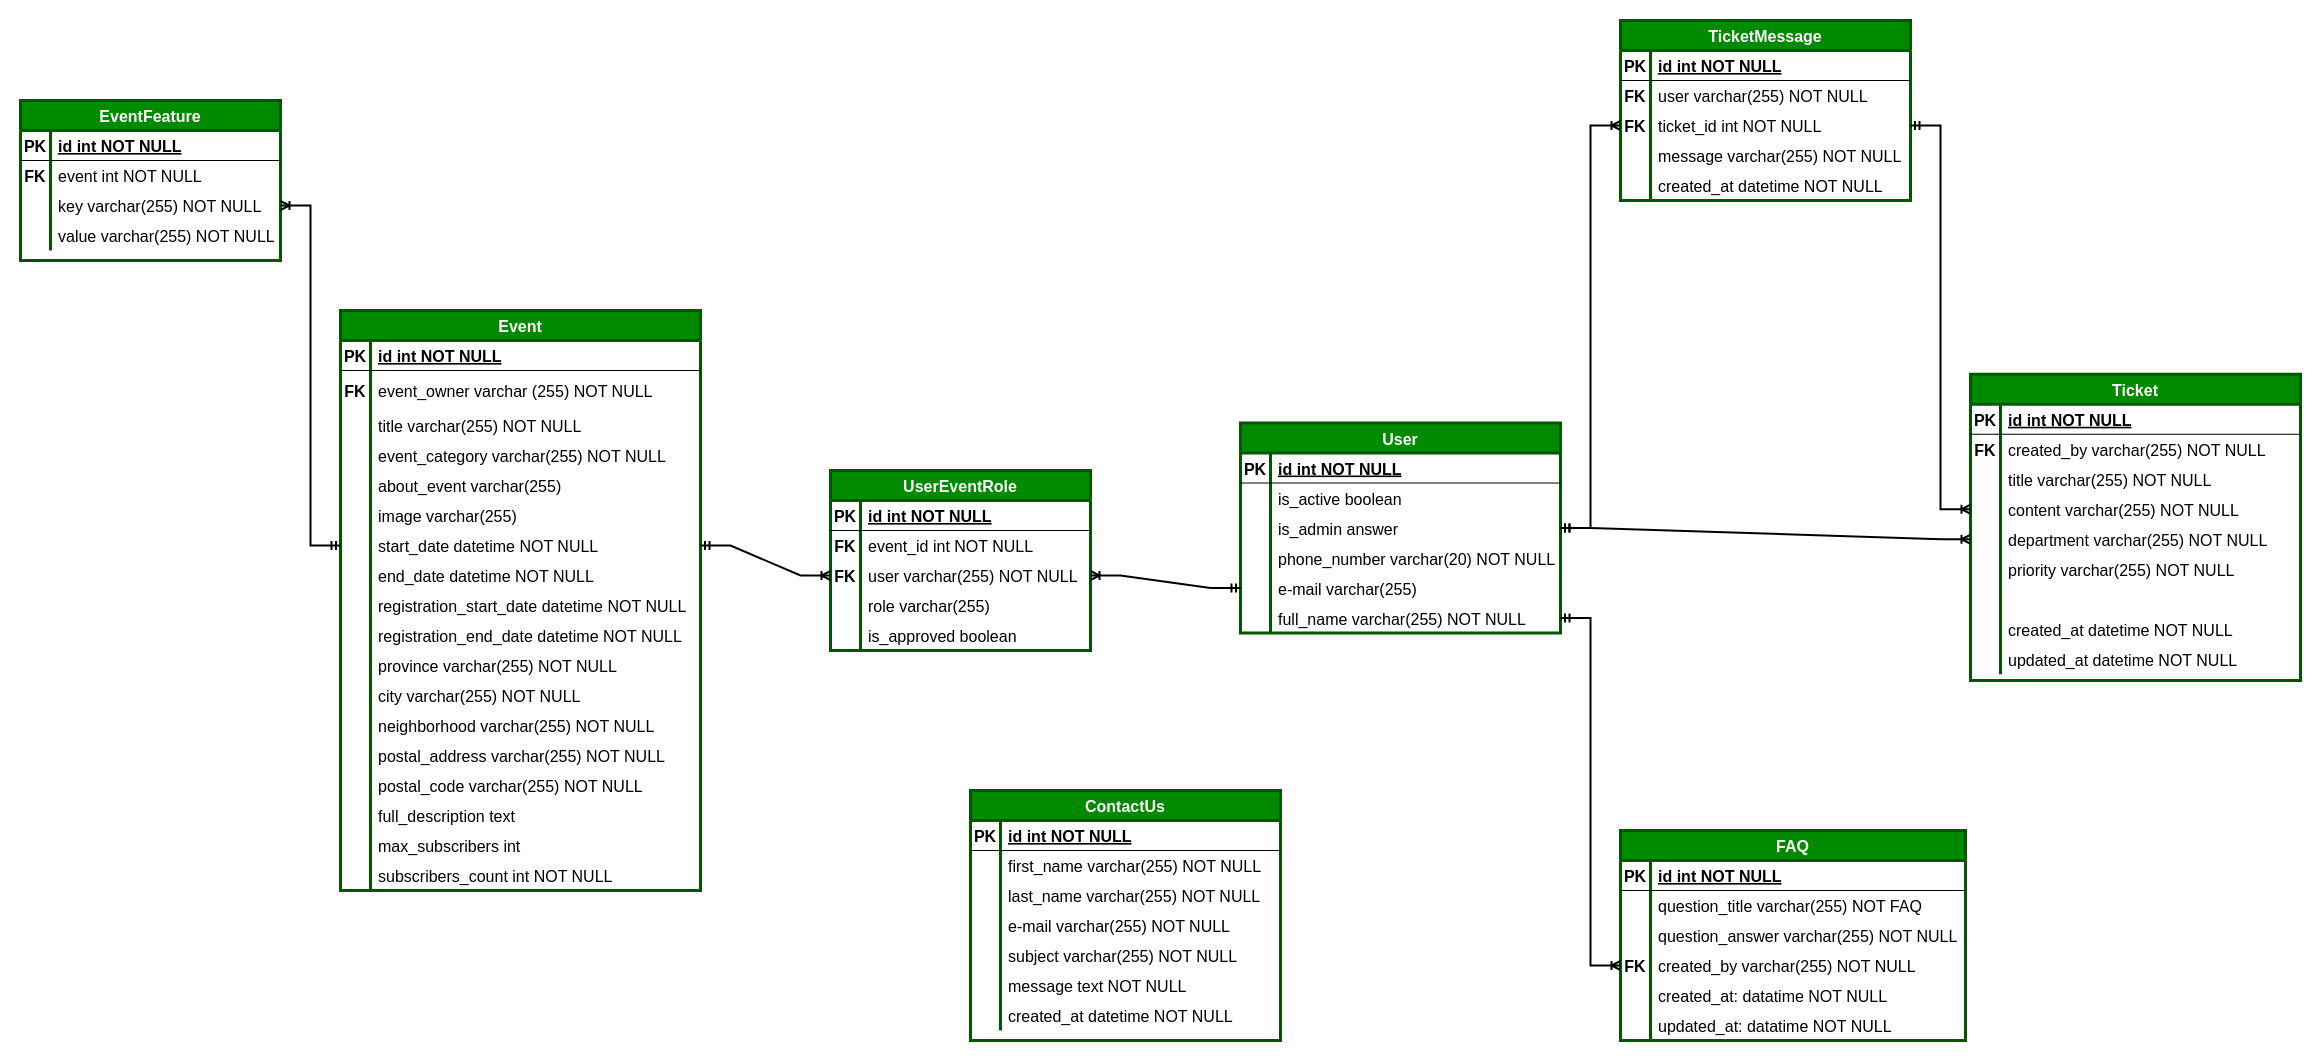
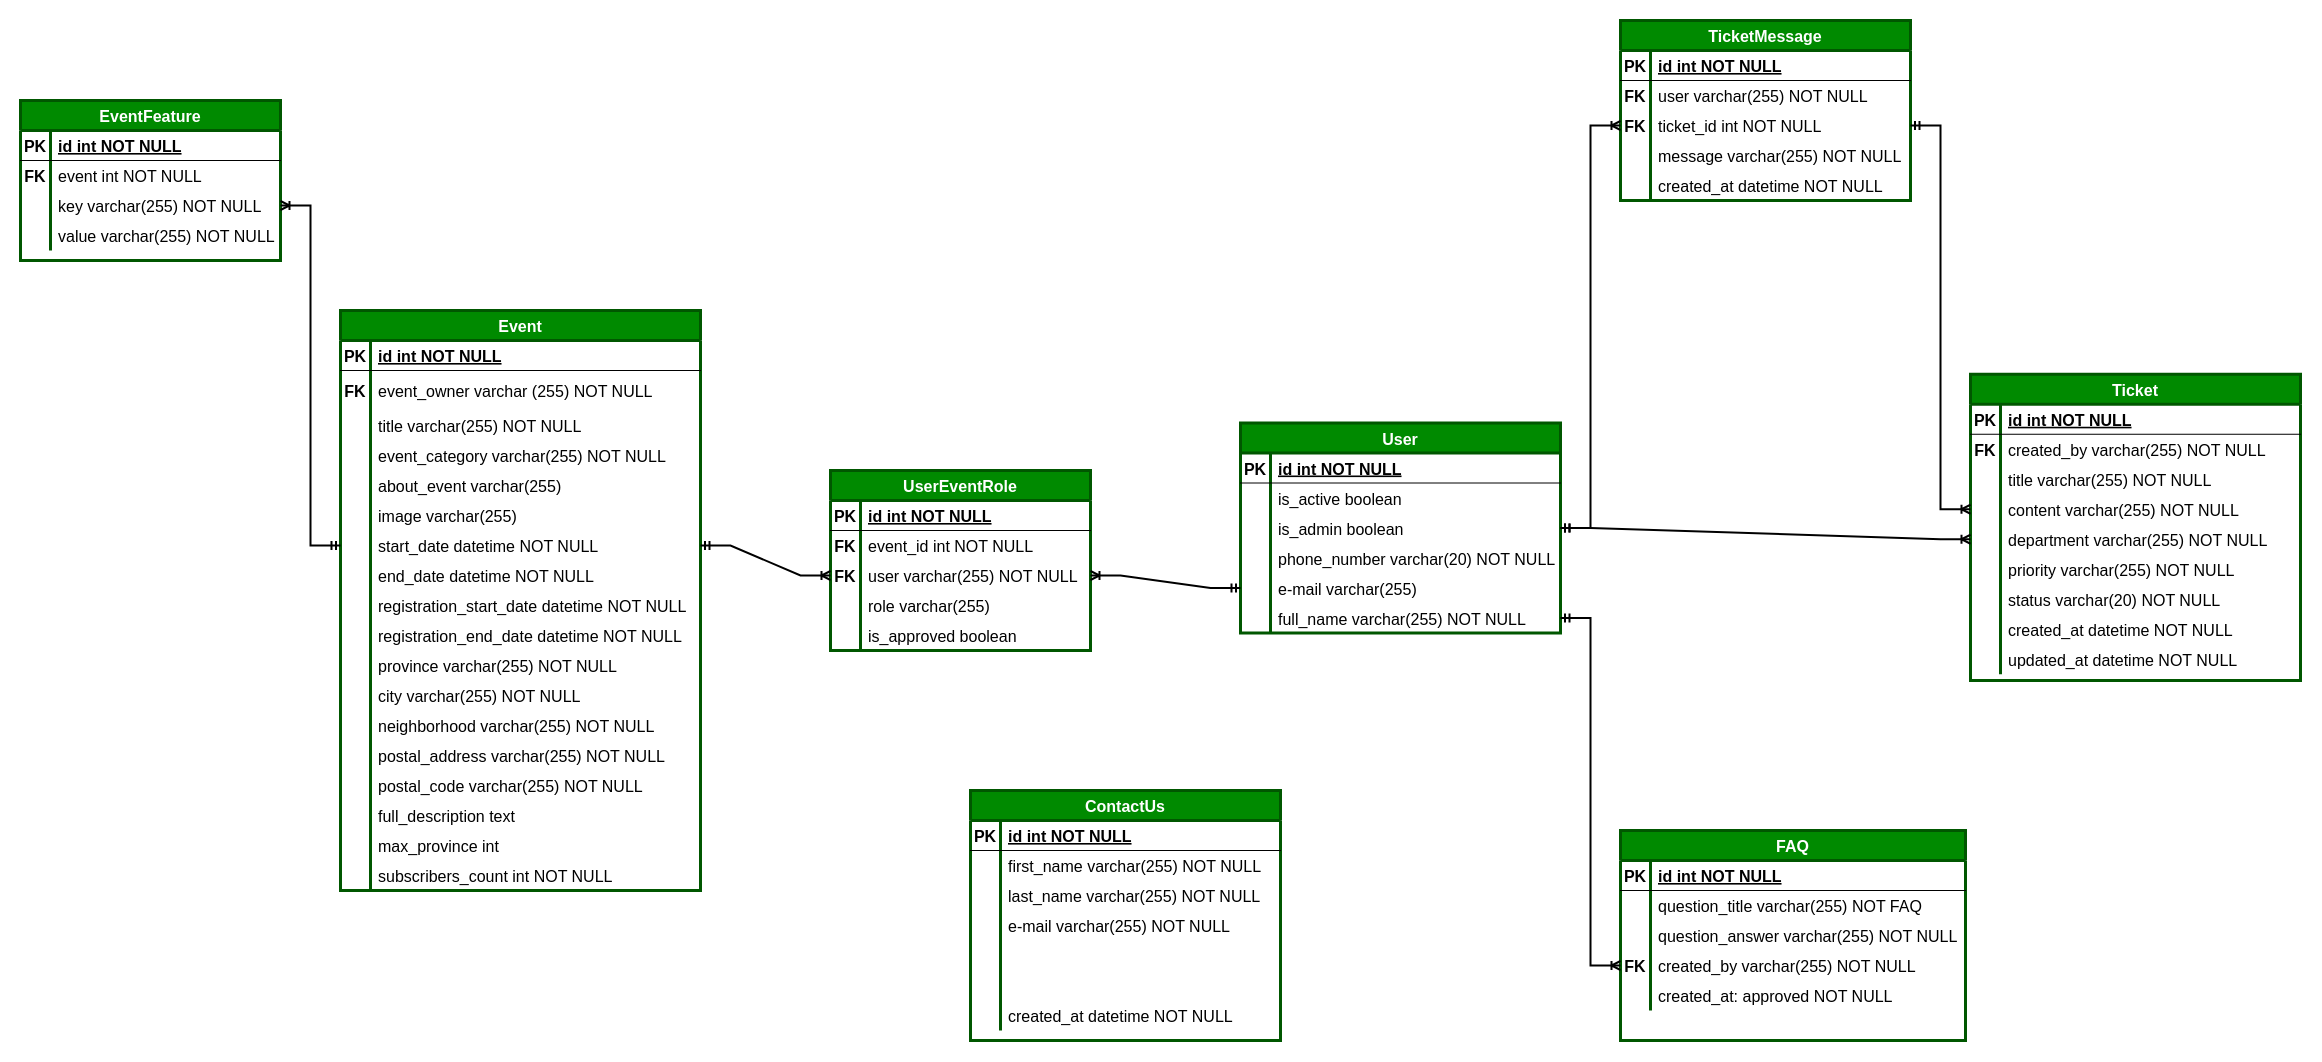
node "is_admin answer": label "is_admin answer" -> "is_admin boolean"
node "status varchar(20) NOT NULL": added
node "max_subscribers int": label "max_subscribers int" -> "max_province int"
node "subject varchar(255) NOT NULL": removed
node "message text NOT NULL": removed
node "created_at: datatime NOT NULL": label "created_at: datatime NOT NULL" -> "created_at: approved NOT NULL"
node "updated_at: datatime NOT NULL": removed
